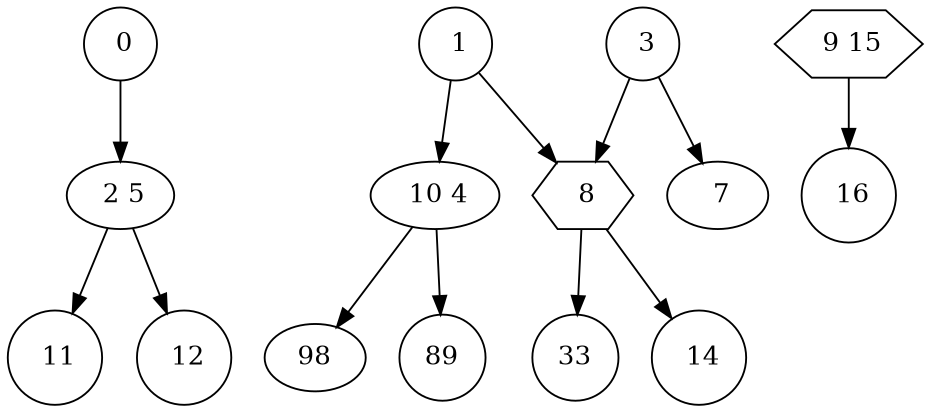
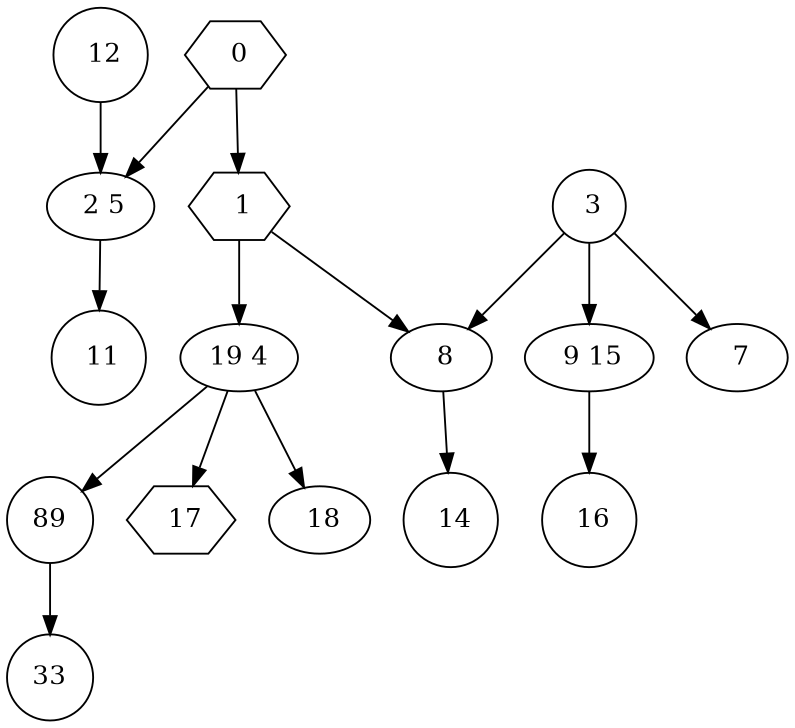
node "0": shape circle -> hexagon
node "1": shape circle -> hexagon
node "9 15": shape hexagon -> ellipse
edge "0" -> "1": added
node "10 4": label "10 4" -> "19 4"
node "8": shape hexagon -> ellipse
edge "2 5" -> "12": reversed
edge "8" -> "33": now "89" -> "33"
edge "3" -> "9 15": added
node "98": label "98" -> "18"
node "17": added
